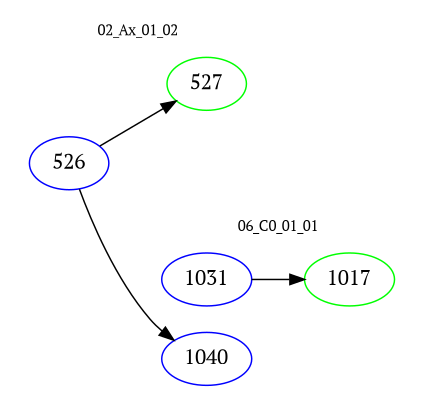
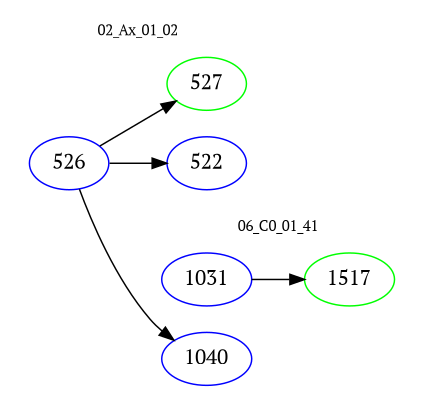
node "522": added
cluster "06_C0_01_01": label "06_C0_01_01" -> "06_C0_01_41"
node "1017": label "1017" -> "1517"
